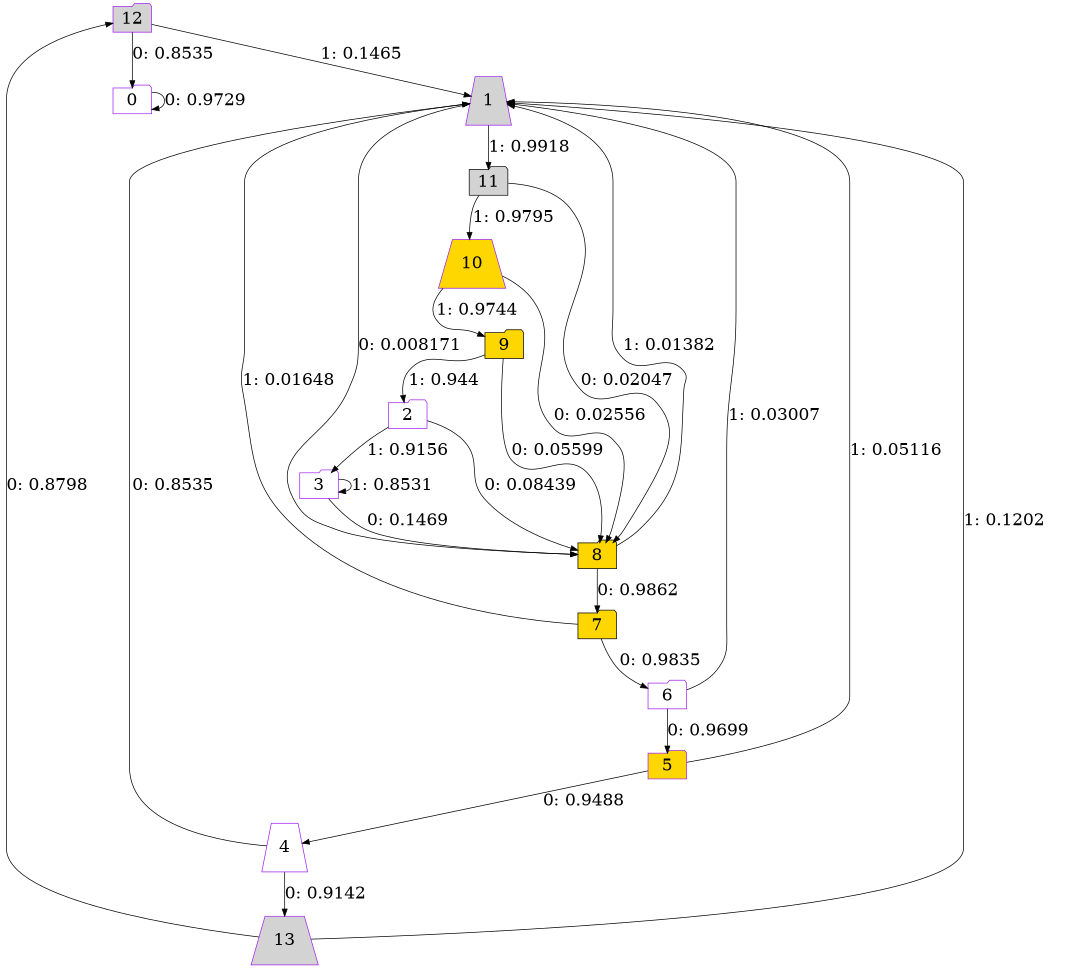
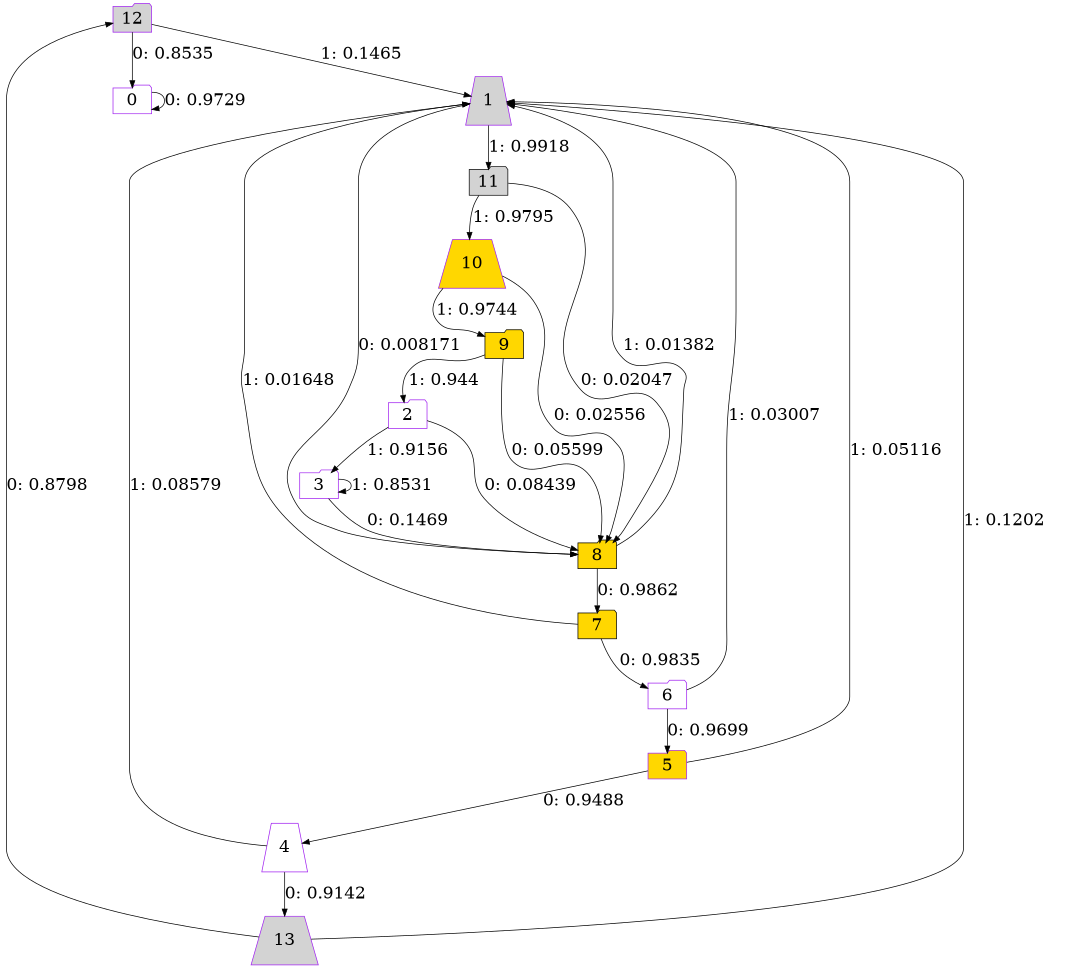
edge "4" -> "1": label "0: 0.8535   " -> "1: 0.08579  "
